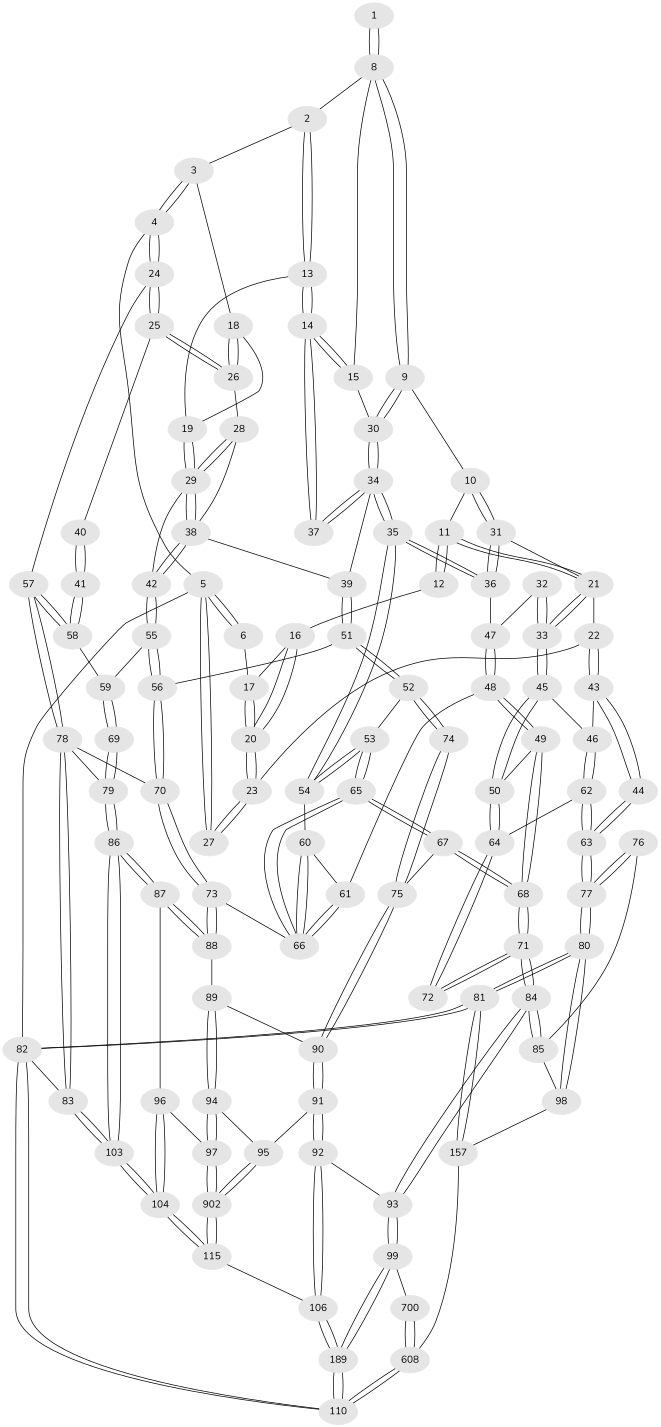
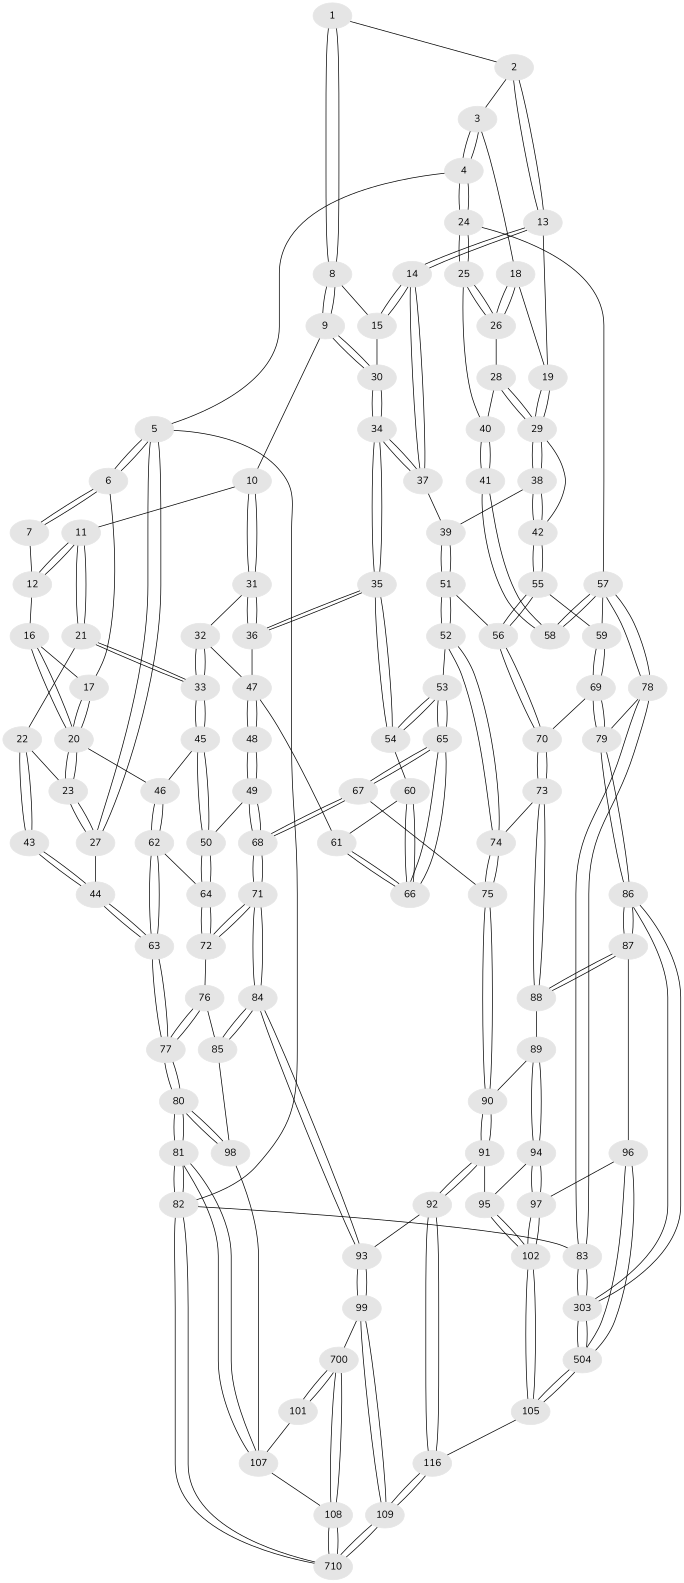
edge "8" -- "2": now "1" -- "2"
edge "28" -- "38": now "28" -- "40"
node "7": added
edge "34" -- "39": now "37" -- "39"
edge "31" -- "21": now "31" -- "32"
edge "58" -- "59": now "57" -- "59"
edge "43" -- "46": now "20" -- "46"
edge "78" -- "70": now "69" -- "70"
edge "48" -- "61": now "47" -- "61"
edge "27" -- "44": added
edge "73" -- "66": now "73" -- "74"
edge "72" -- "76": added
node "103": label "103" -> "303"
node "157": label "157" -> "107"
node "104": label "104" -> "504"
node "902": label "902" -> "102"
node "115": label "115" -> "105"
node "106": label "106" -> "116"
node "189": label "189" -> "109"
node "608": label "608" -> "108"
node "101": added
node "110": label "110" -> "710"
